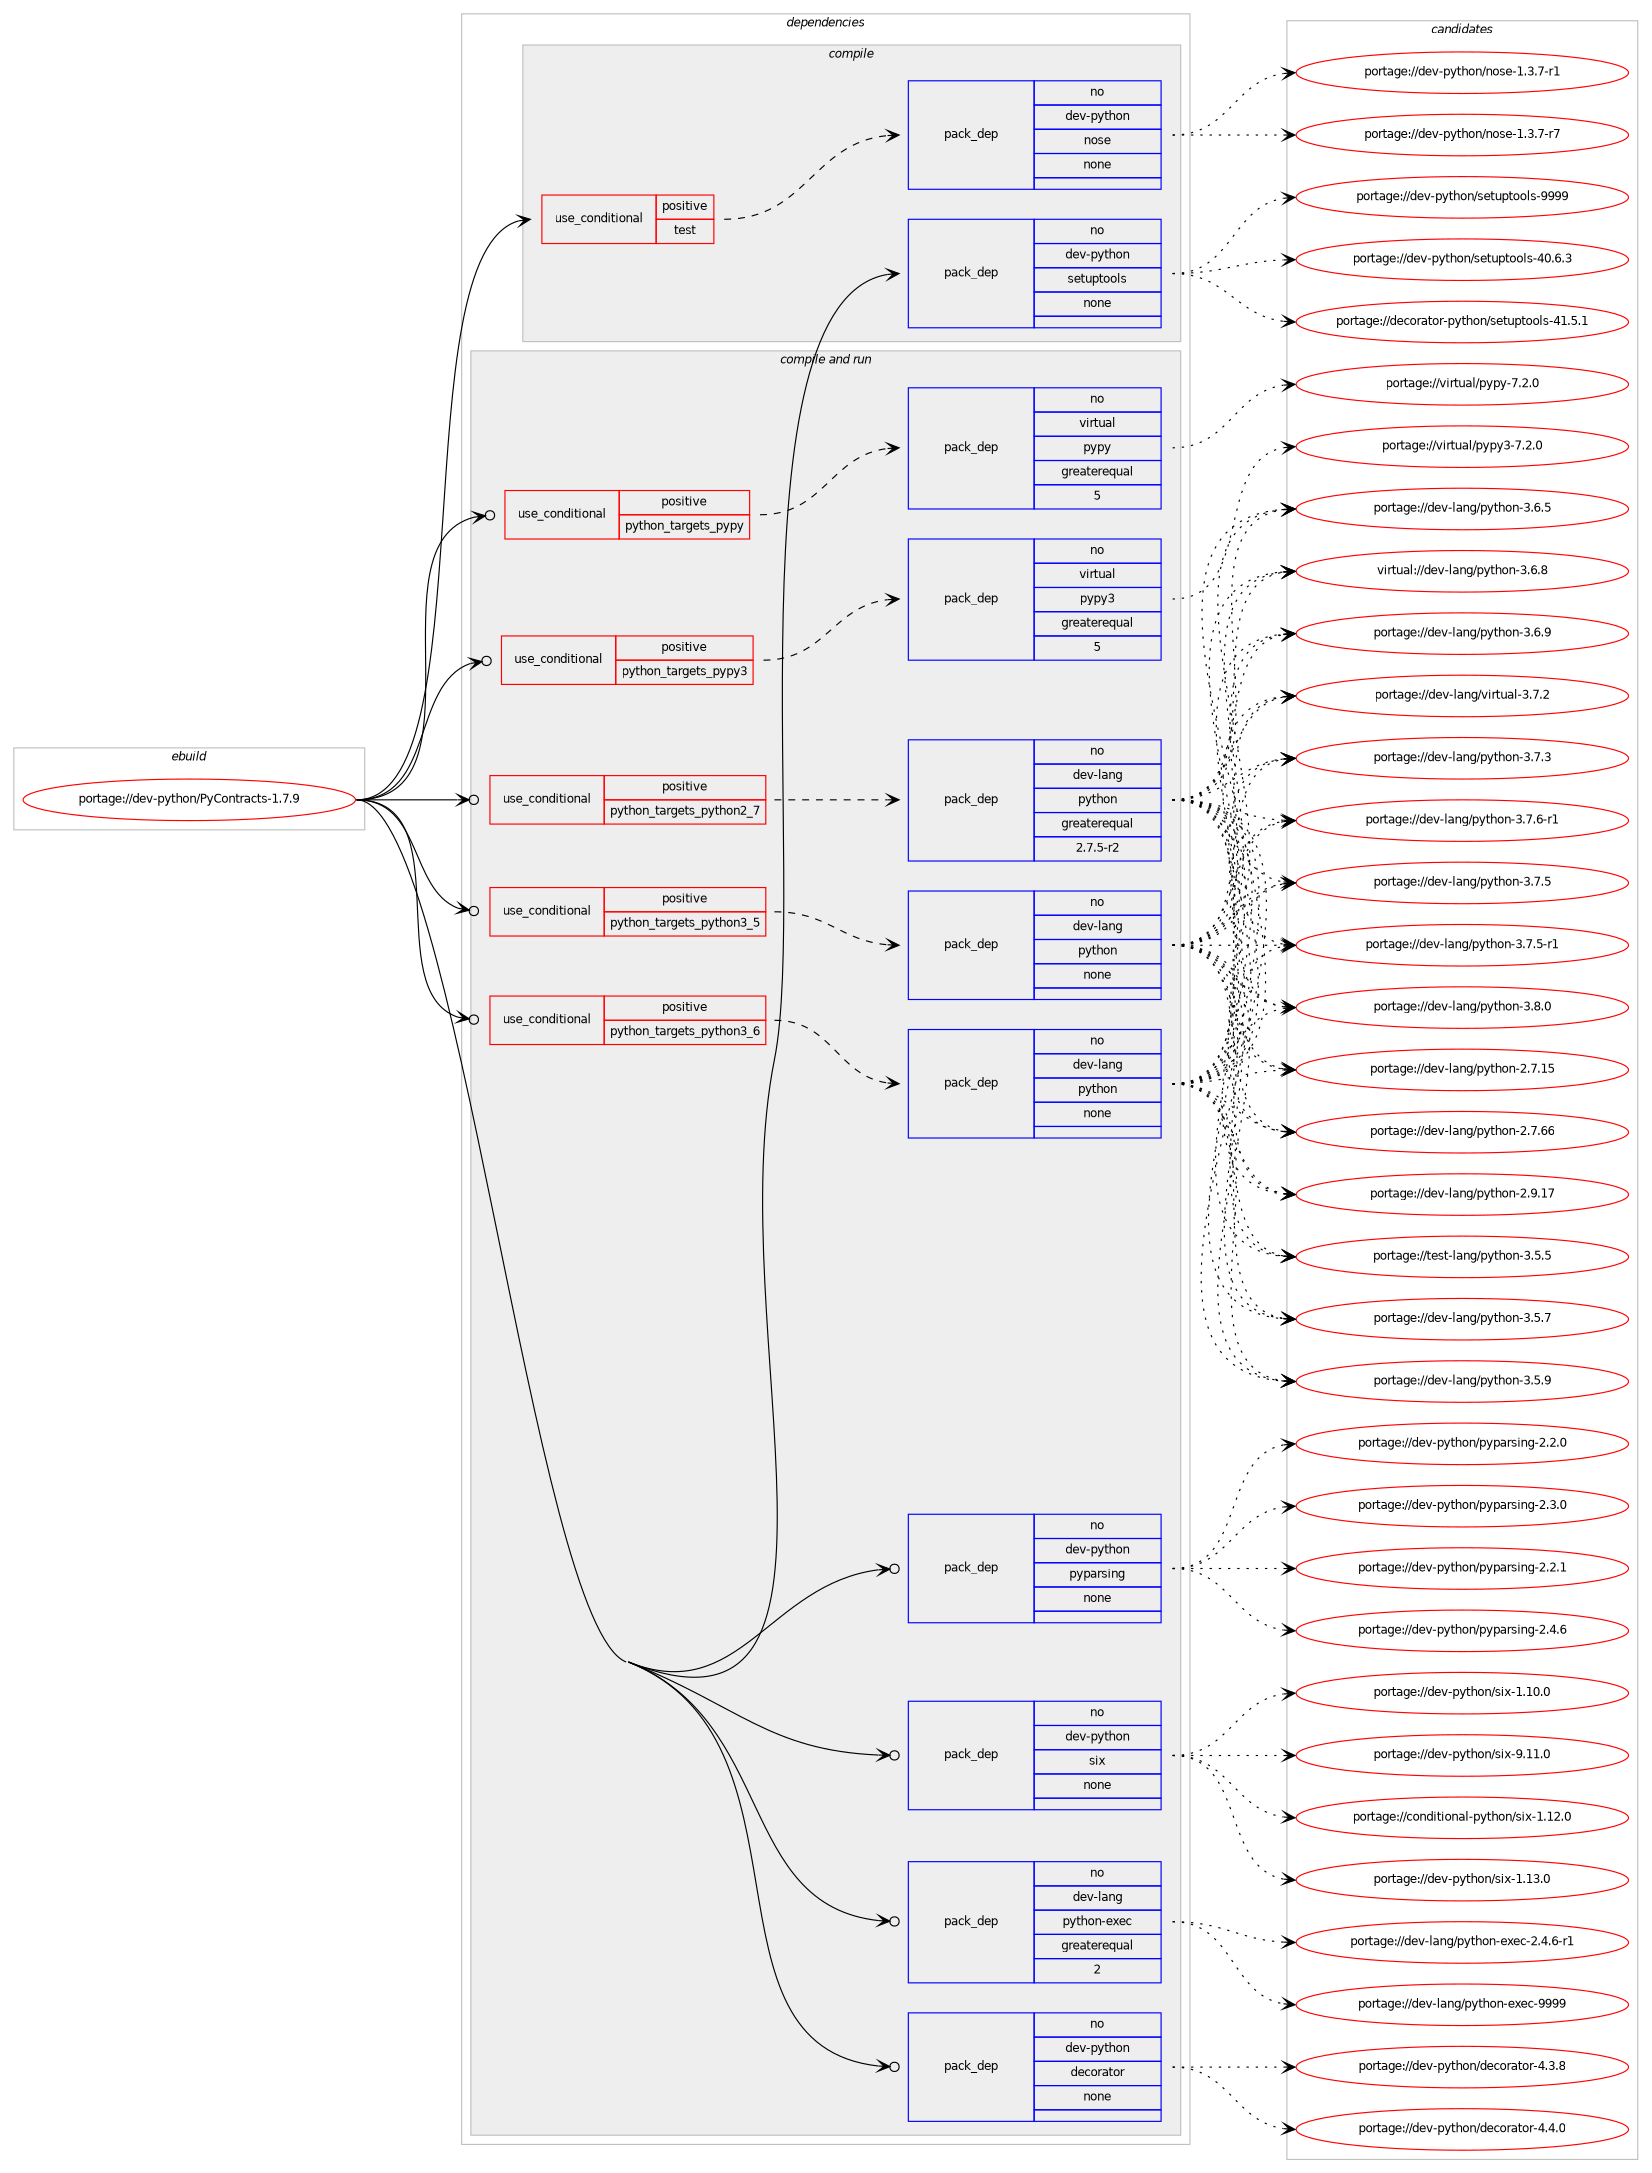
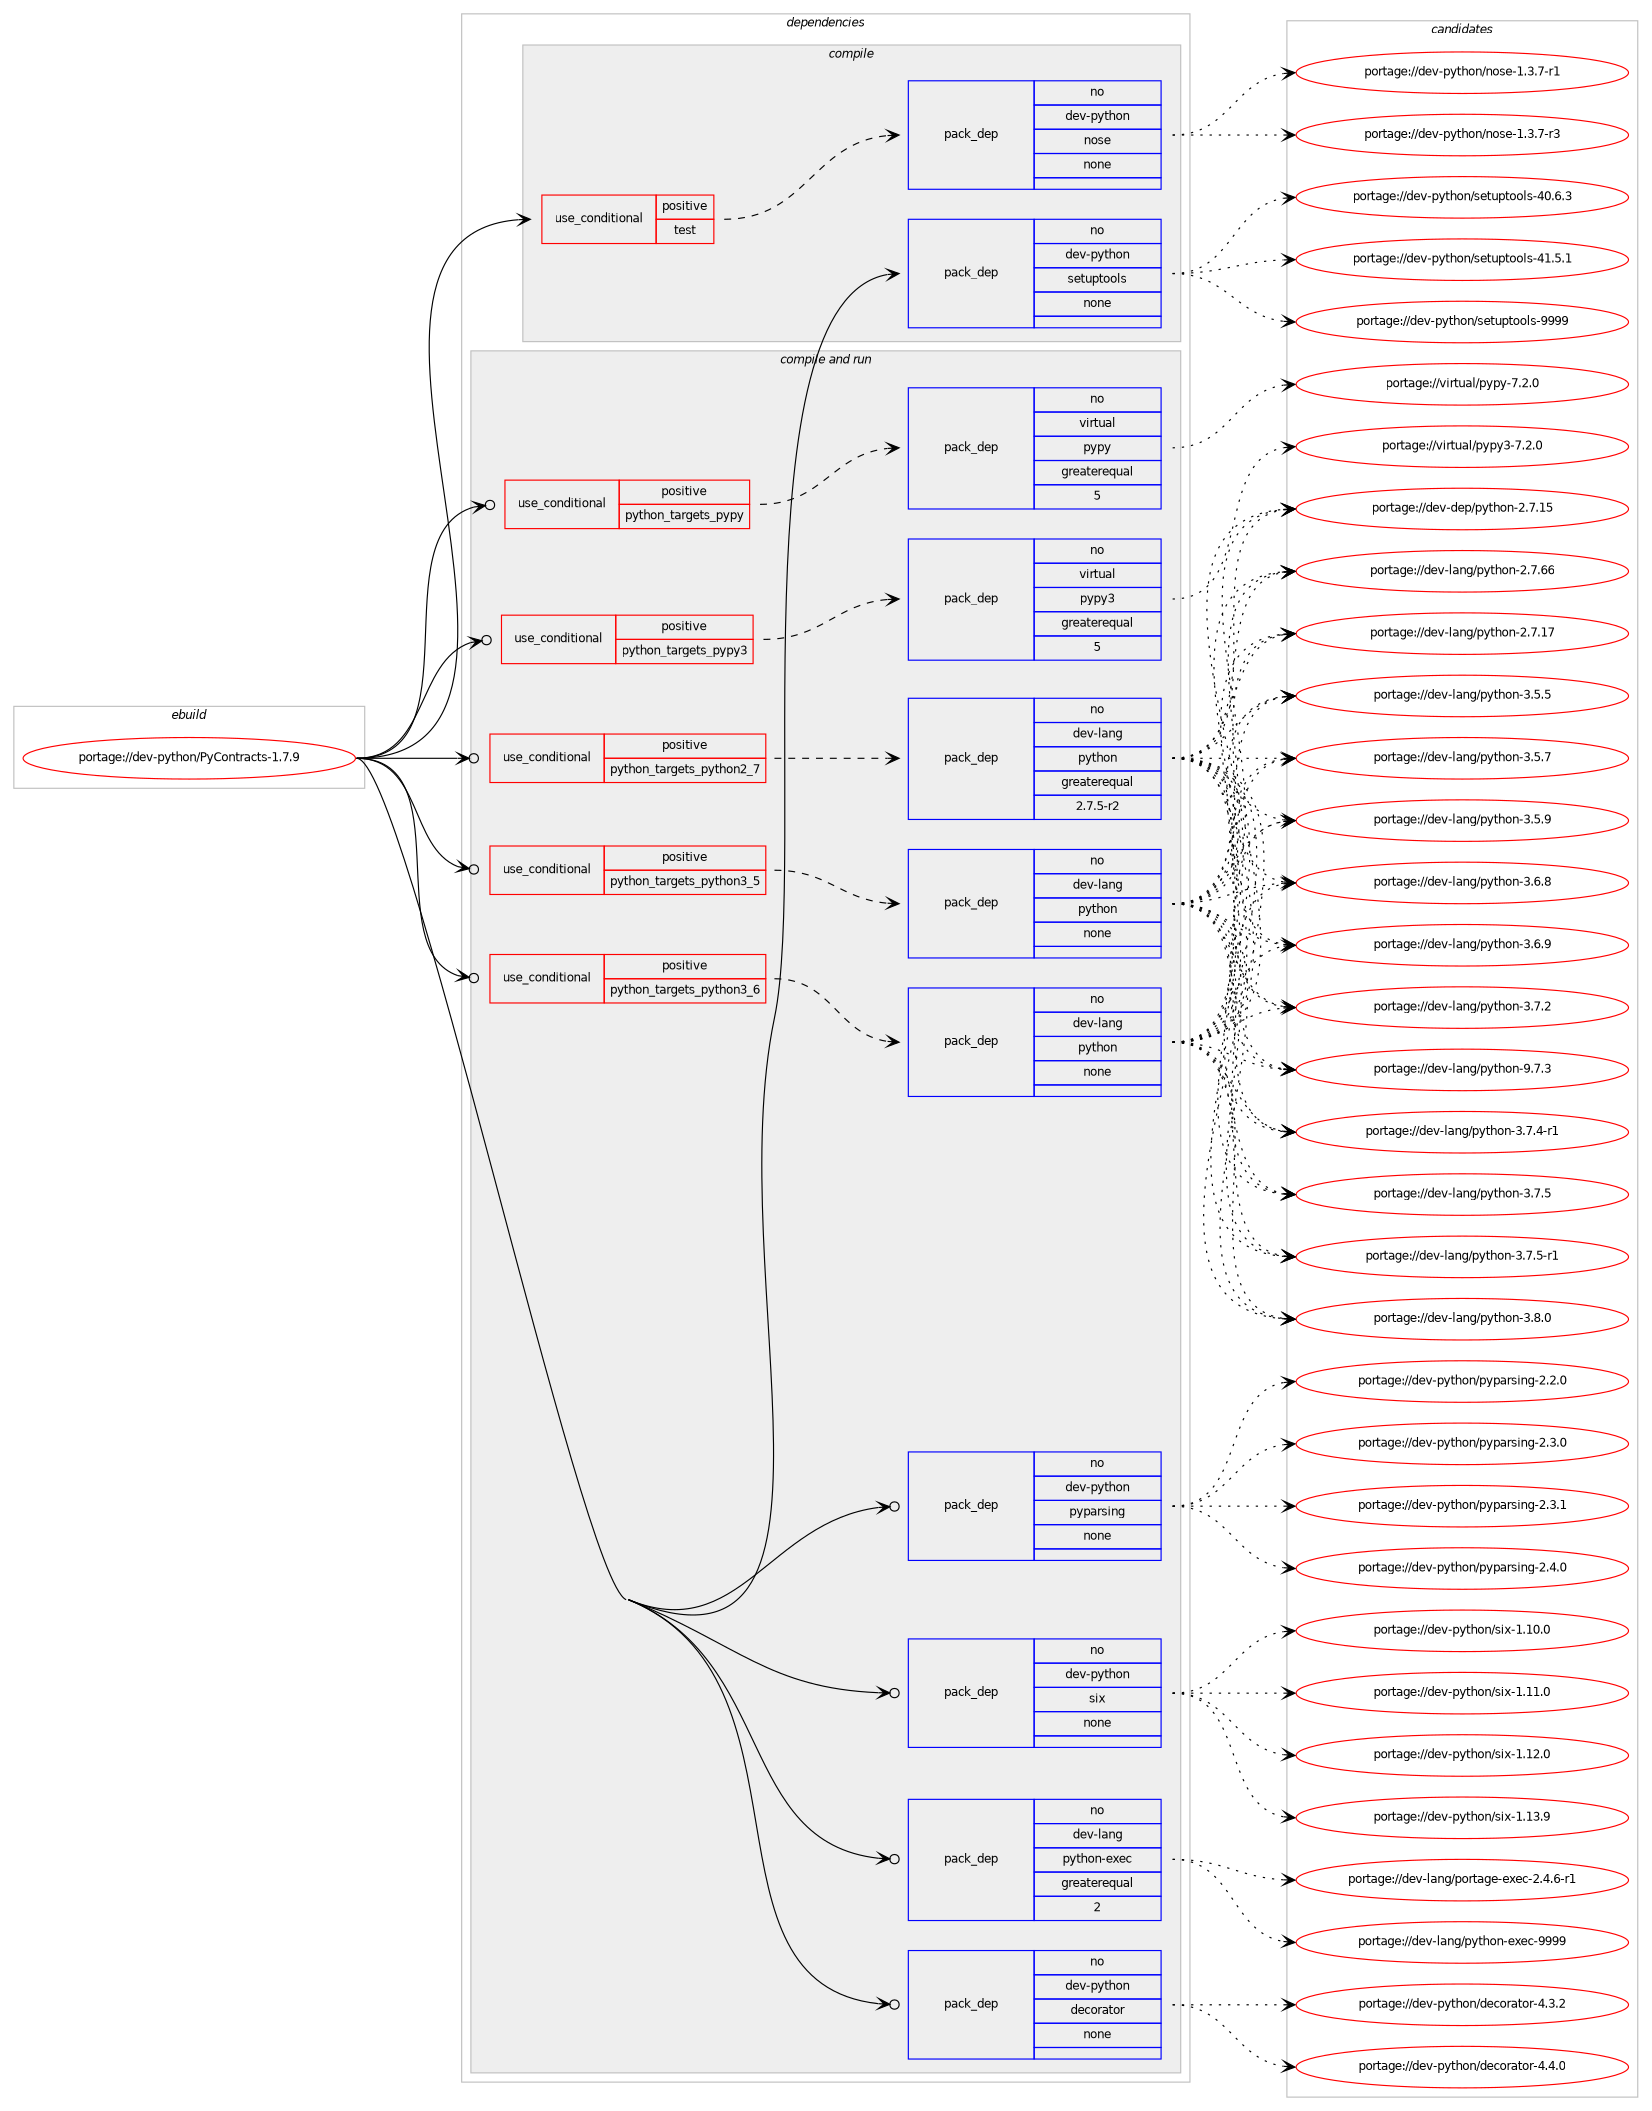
node "portage://dev-python/nose-1.3.7-r7": label "portage://dev-python/nose-1.3.7-r7" -> "portage://dev-python/nose-1.3.7-r3"
node "portage://decorator-python/setuptools-41.5.1": label "portage://decorator-python/setuptools-41.5.1" -> "portage://dev-python/setuptools-41.5.1"
node "portage://dev-lang/python-3.6.5": removed
node "virtual://dev-lang/python-3.6.8": label "virtual://dev-lang/python-3.6.8" -> "portage://dev-lang/python-3.6.8"
node "portage://dev-lang/virtual-3.7.2": label "portage://dev-lang/virtual-3.7.2" -> "portage://dev-lang/python-3.7.2"
node "portage://dev-lang/python-3.7.3": label "portage://dev-lang/python-3.7.3" -> "portage://dev-lang/python-9.7.3"
node "portage://dev-lang/python-3.7.6-r1": label "portage://dev-lang/python-3.7.6-r1" -> "portage://dev-lang/python-3.7.4-r1"
node "portage://dev-lang/python-2.7.15": label "portage://dev-lang/python-2.7.15" -> "portage://dev-dep/python-2.7.15"
node "portage://dev-lang/python-2.9.17": label "portage://dev-lang/python-2.9.17" -> "portage://dev-lang/python-2.7.17"
node "portage://test-lang/python-3.5.5": label "portage://test-lang/python-3.5.5" -> "portage://dev-lang/python-3.5.5"
node "portage://dev-python/pyparsing-2.2.1": label "portage://dev-python/pyparsing-2.2.1" -> "portage://dev-python/pyparsing-2.3.1"
node "portage://dev-python/pyparsing-2.4.6": label "portage://dev-python/pyparsing-2.4.6" -> "portage://dev-python/pyparsing-2.4.0"
node "portage://dev-python/six-9.11.0": label "portage://dev-python/six-9.11.0" -> "portage://dev-python/six-1.11.0"
node "portage://conditional-python/six-1.12.0": label "portage://conditional-python/six-1.12.0" -> "portage://dev-python/six-1.12.0"
node "portage://dev-python/six-1.13.0": label "portage://dev-python/six-1.13.0" -> "portage://dev-python/six-1.13.9"
node "portage://dev-lang/python-exec-2.4.6-r1": label "portage://dev-lang/python-exec-2.4.6-r1" -> "portage://dev-lang/portage-exec-2.4.6-r1"
node "portage://dev-python/decorator-4.3.8": label "portage://dev-python/decorator-4.3.8" -> "portage://dev-python/decorator-4.3.2"
